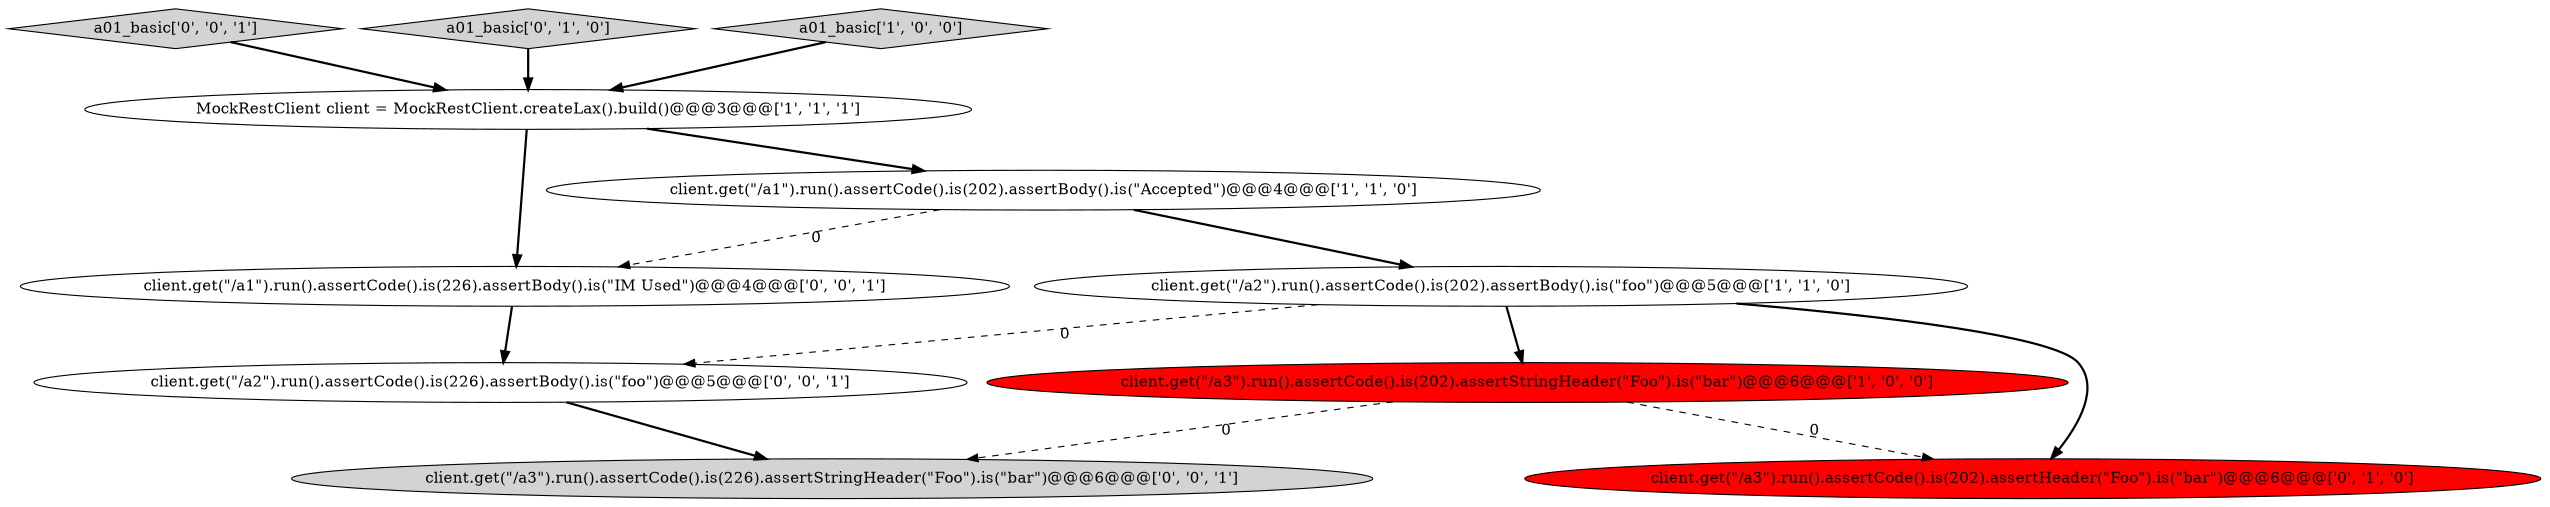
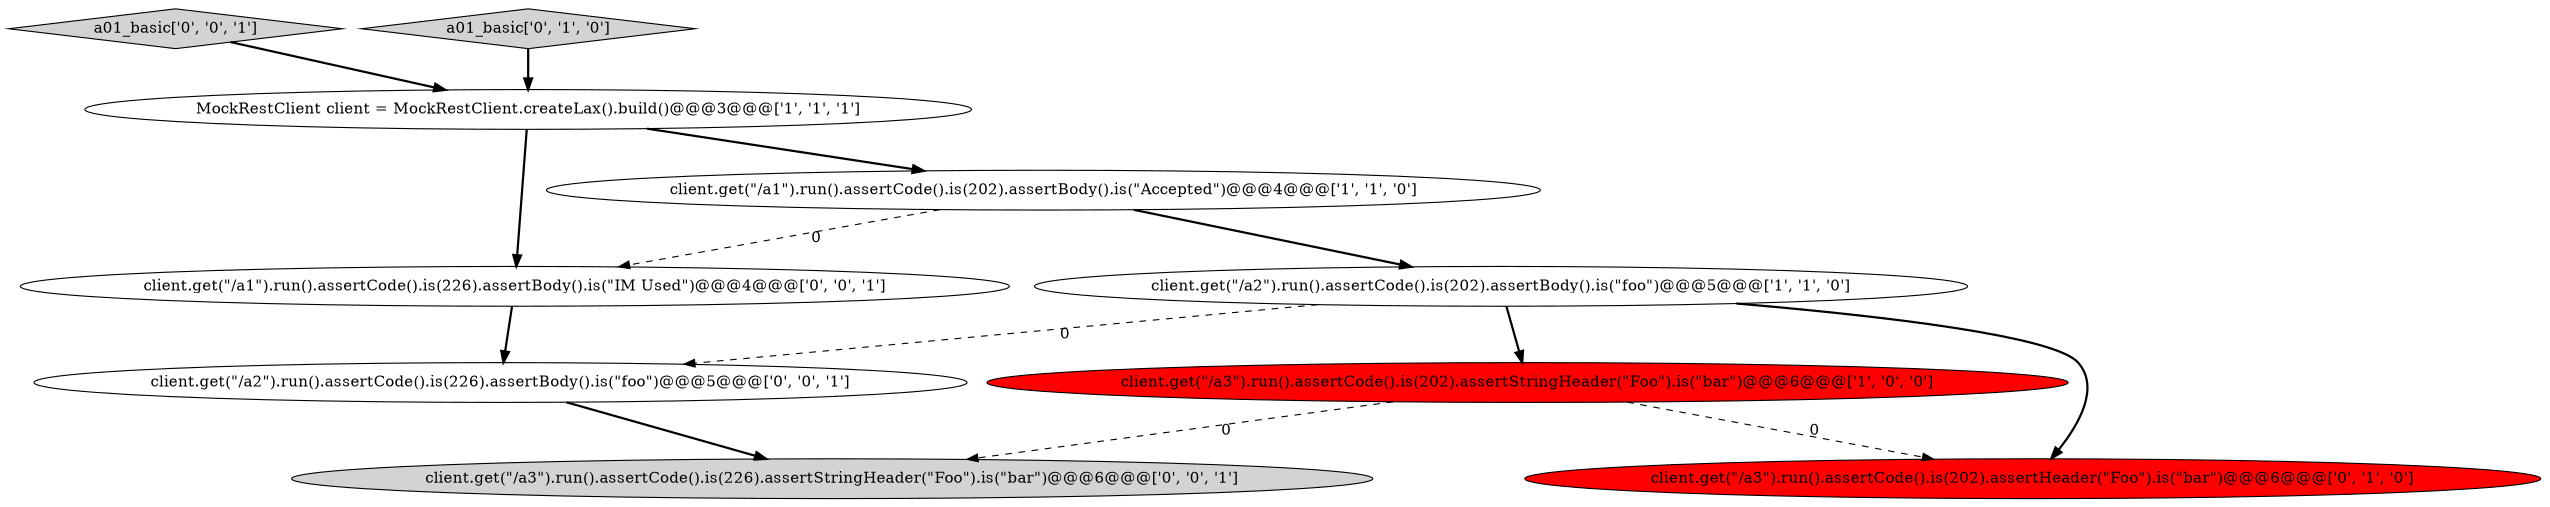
node "a01_basic['1', '0', '0']": removed
